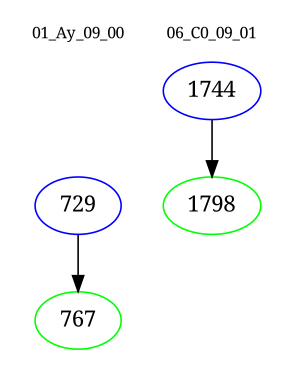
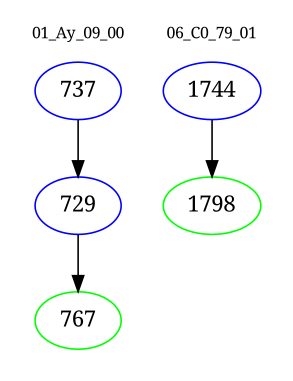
cluster "06_C0_09_01": label "06_C0_09_01" -> "06_C0_79_01"
node "737": added
